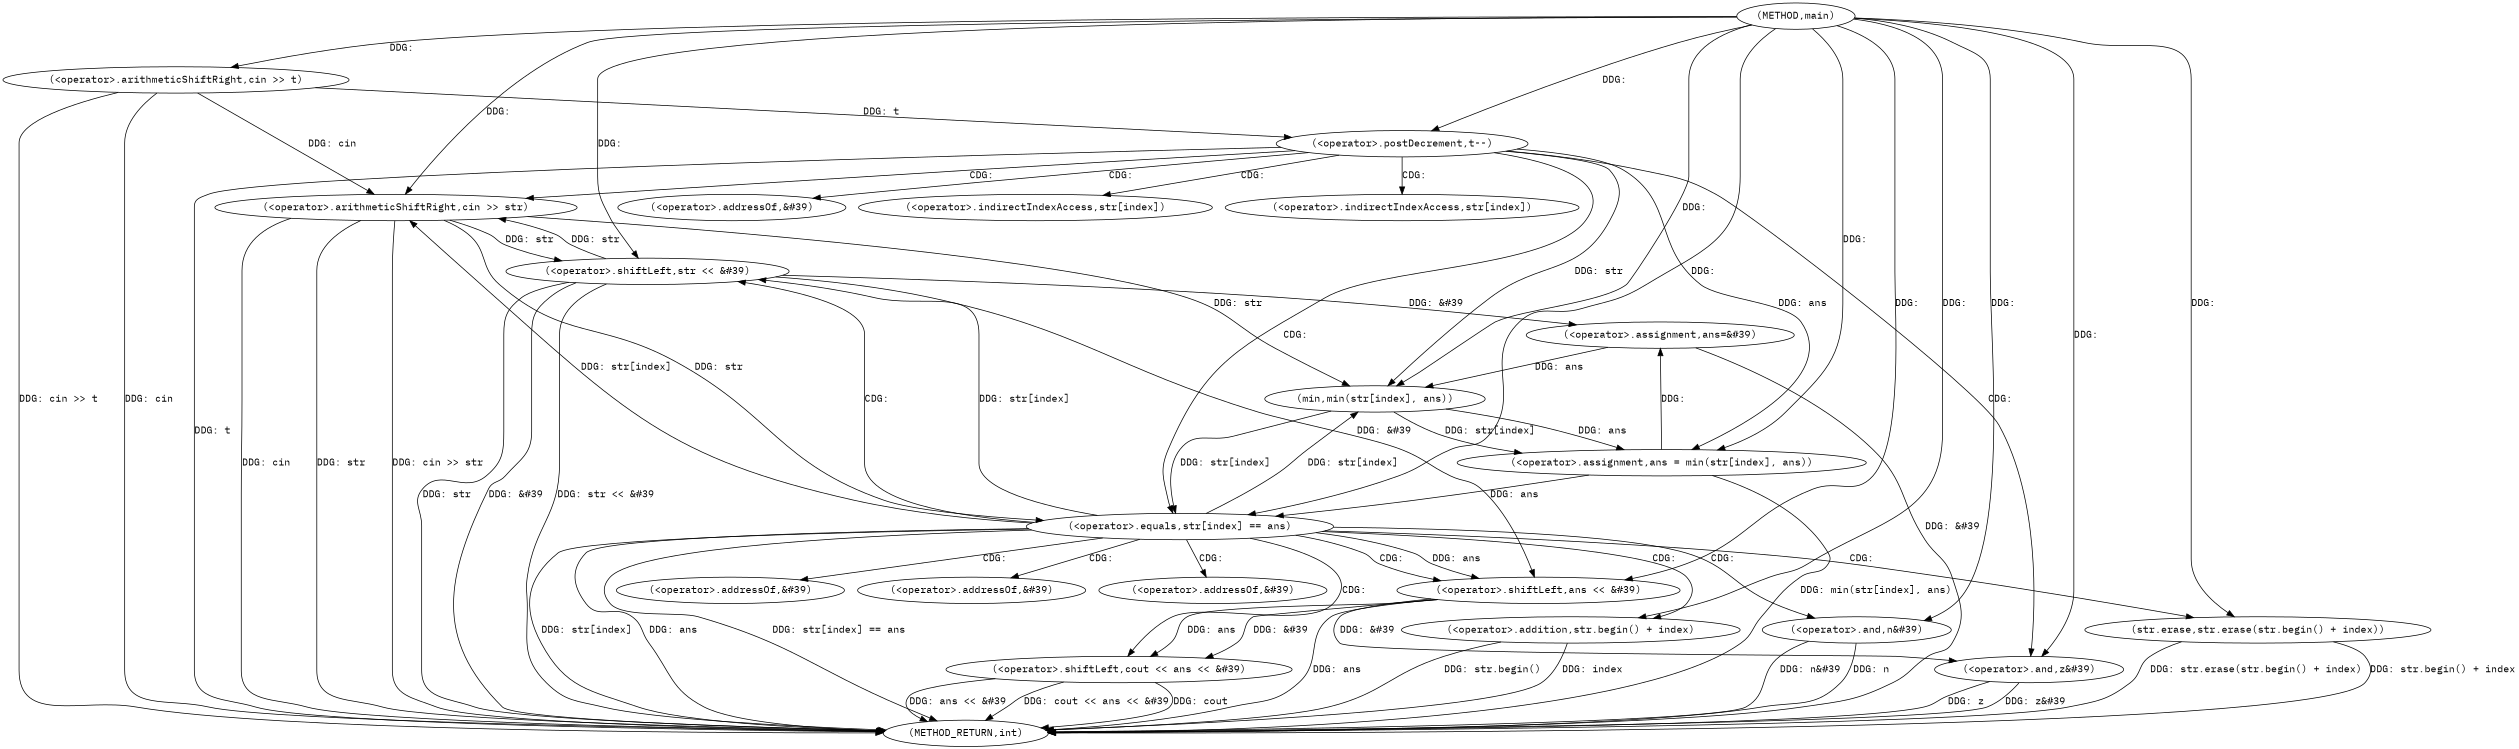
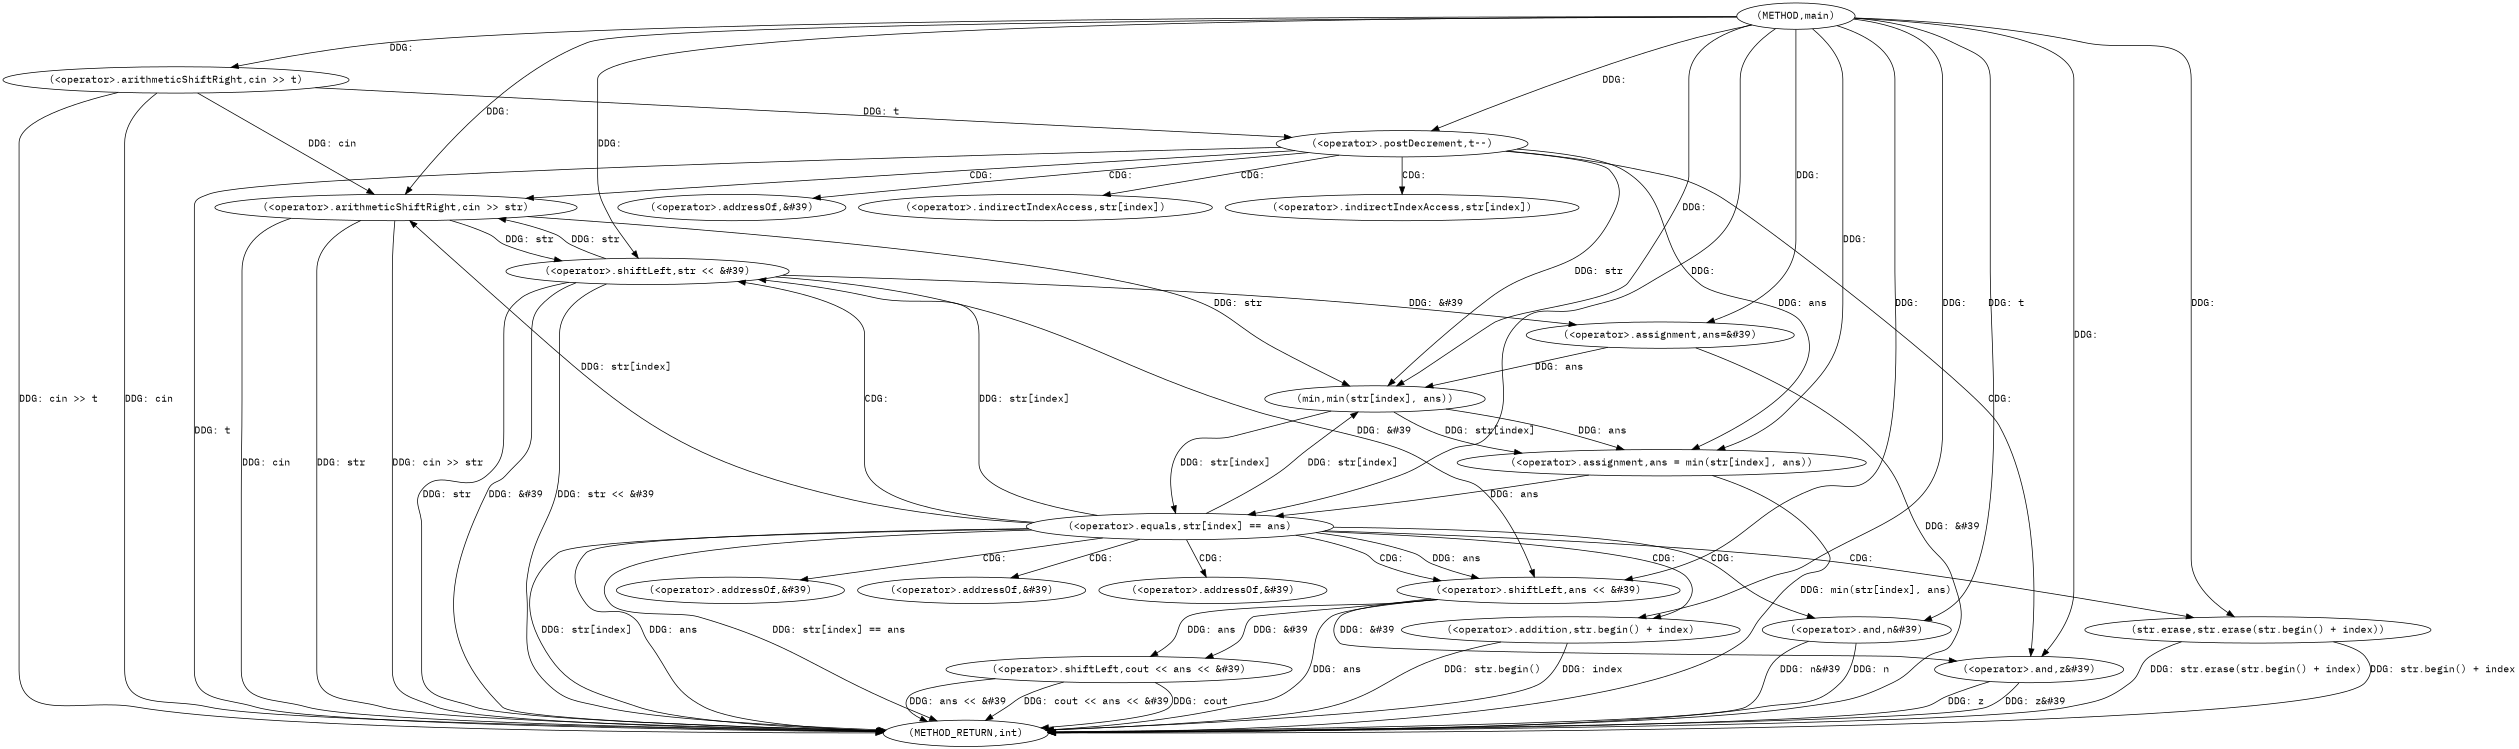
edge "(<operator>.postDecrement,t--)" -> "(<operator>.equals,str[index] == ans)": removed, label "CDG:"
edge "(METHOD,main)" -> "(<operator>.and,n&#39)": label "DDG: " -> "DDG: t"
edge "(<operator>.arithmeticShiftRight,cin >> str)" -> "(<operator>.equals,str[index] == ans)": removed, label "DDG: str"
edge "(<operator>.assignment,ans = min(str[index], ans))" -> "(<operator>.assignment,ans=&#39)": now "(METHOD,main)" -> "(<operator>.assignment,ans=&#39)"
edge "(<operator>.equals,str[index] == ans)" -> "(<operator>.shiftLeft,cout << ans << &#39)": removed, label "CDG:"
